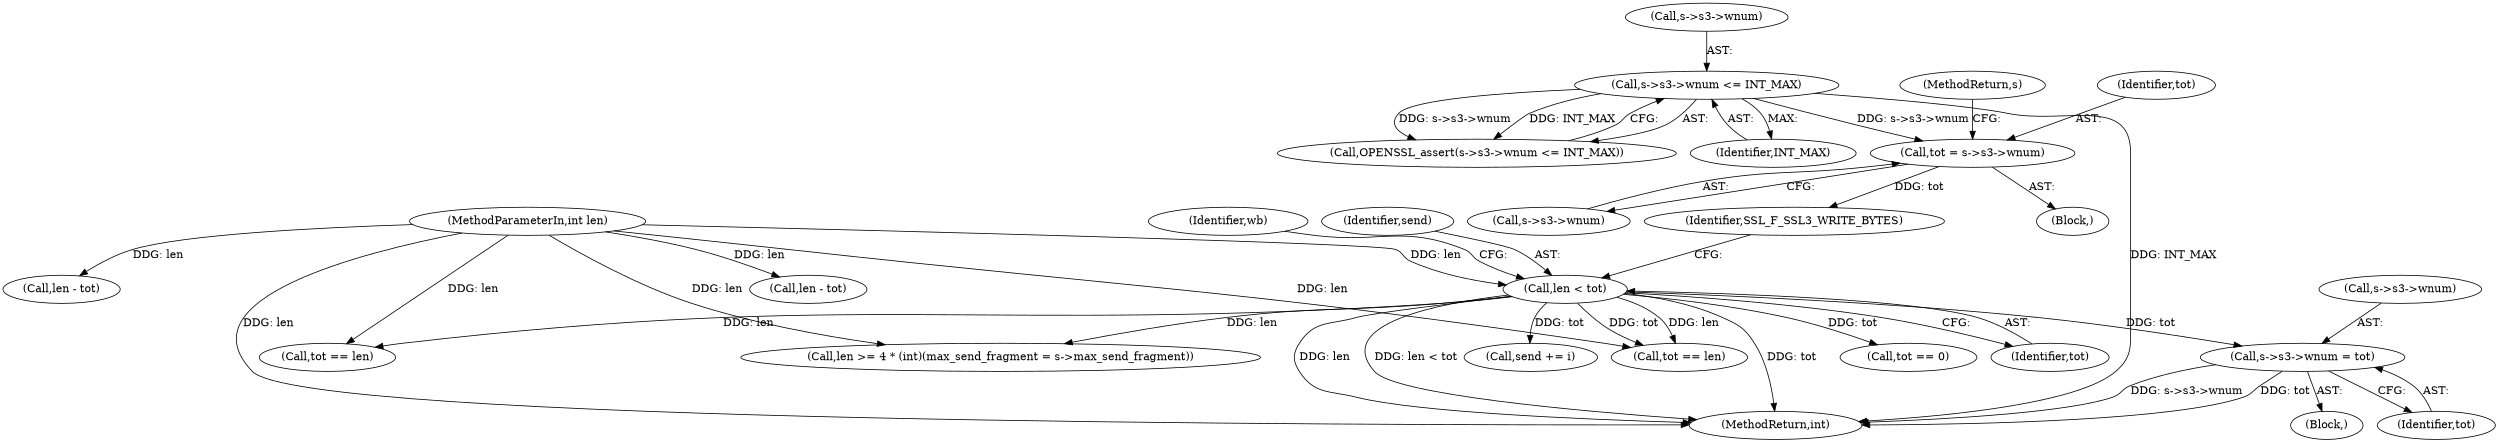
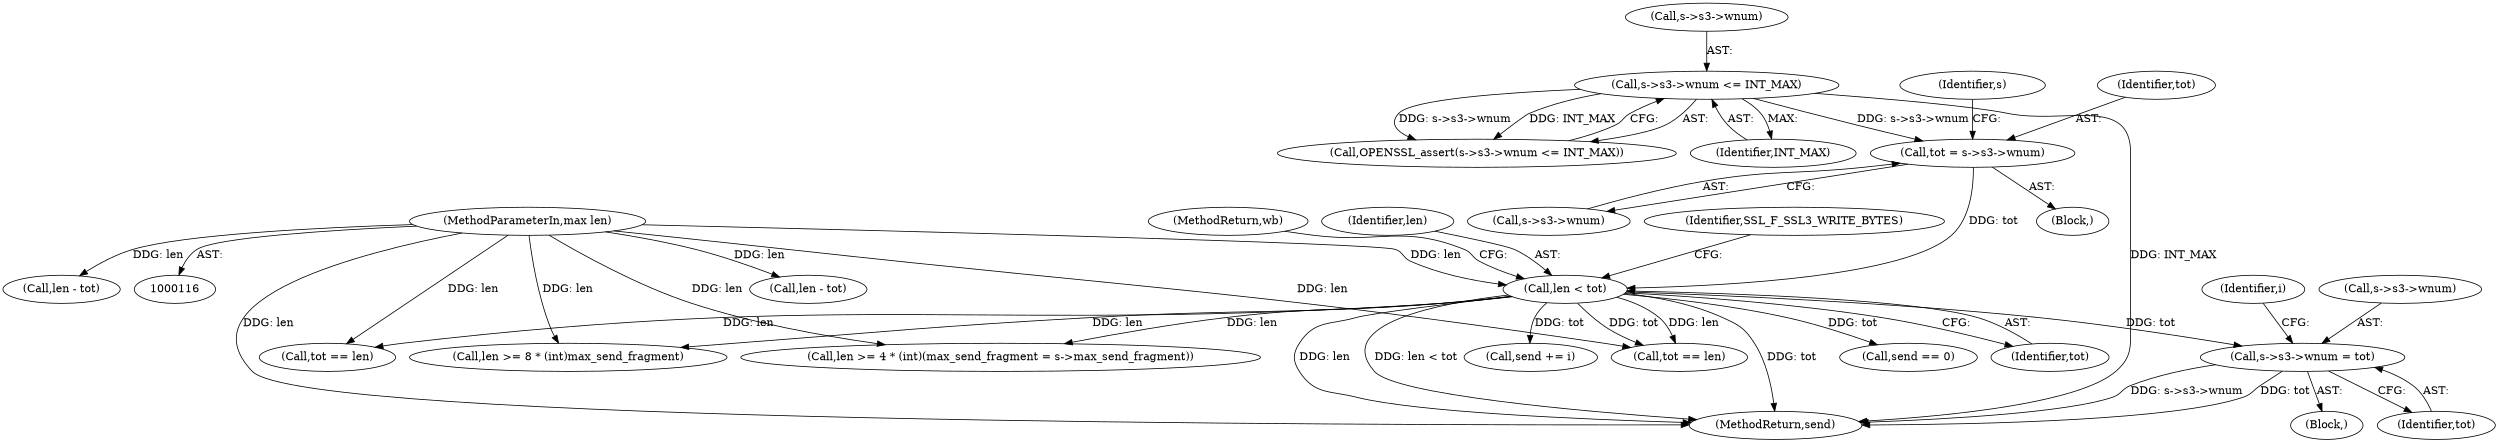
node "(MethodReturn,s)": label "(MethodReturn,s)" -> "(Identifier,s)"
edge "(Call,tot = s->s3->wnum)" -> "(Identifier,SSL_F_SSL3_WRITE_BYTES)": now "(Call,tot = s->s3->wnum)" -> "(Call,len < tot)"
node "(MethodParameterIn,int len)": label "(MethodParameterIn,int len)" -> "(MethodParameterIn,max len)"
node "(Identifier,wb)": label "(Identifier,wb)" -> "(MethodReturn,wb)"
node "(Identifier,send)": label "(Identifier,send)" -> "(Identifier,len)"
node "1000116": added
node "(Identifier,i)": added
node "(Call,len >= 8 * (int)max_send_fragment)": added
node "(Call,tot == 0)": label "(Call,tot == 0)" -> "(Call,send == 0)"
node "(MethodReturn,int)": label "(MethodReturn,int)" -> "(MethodReturn,send)"
